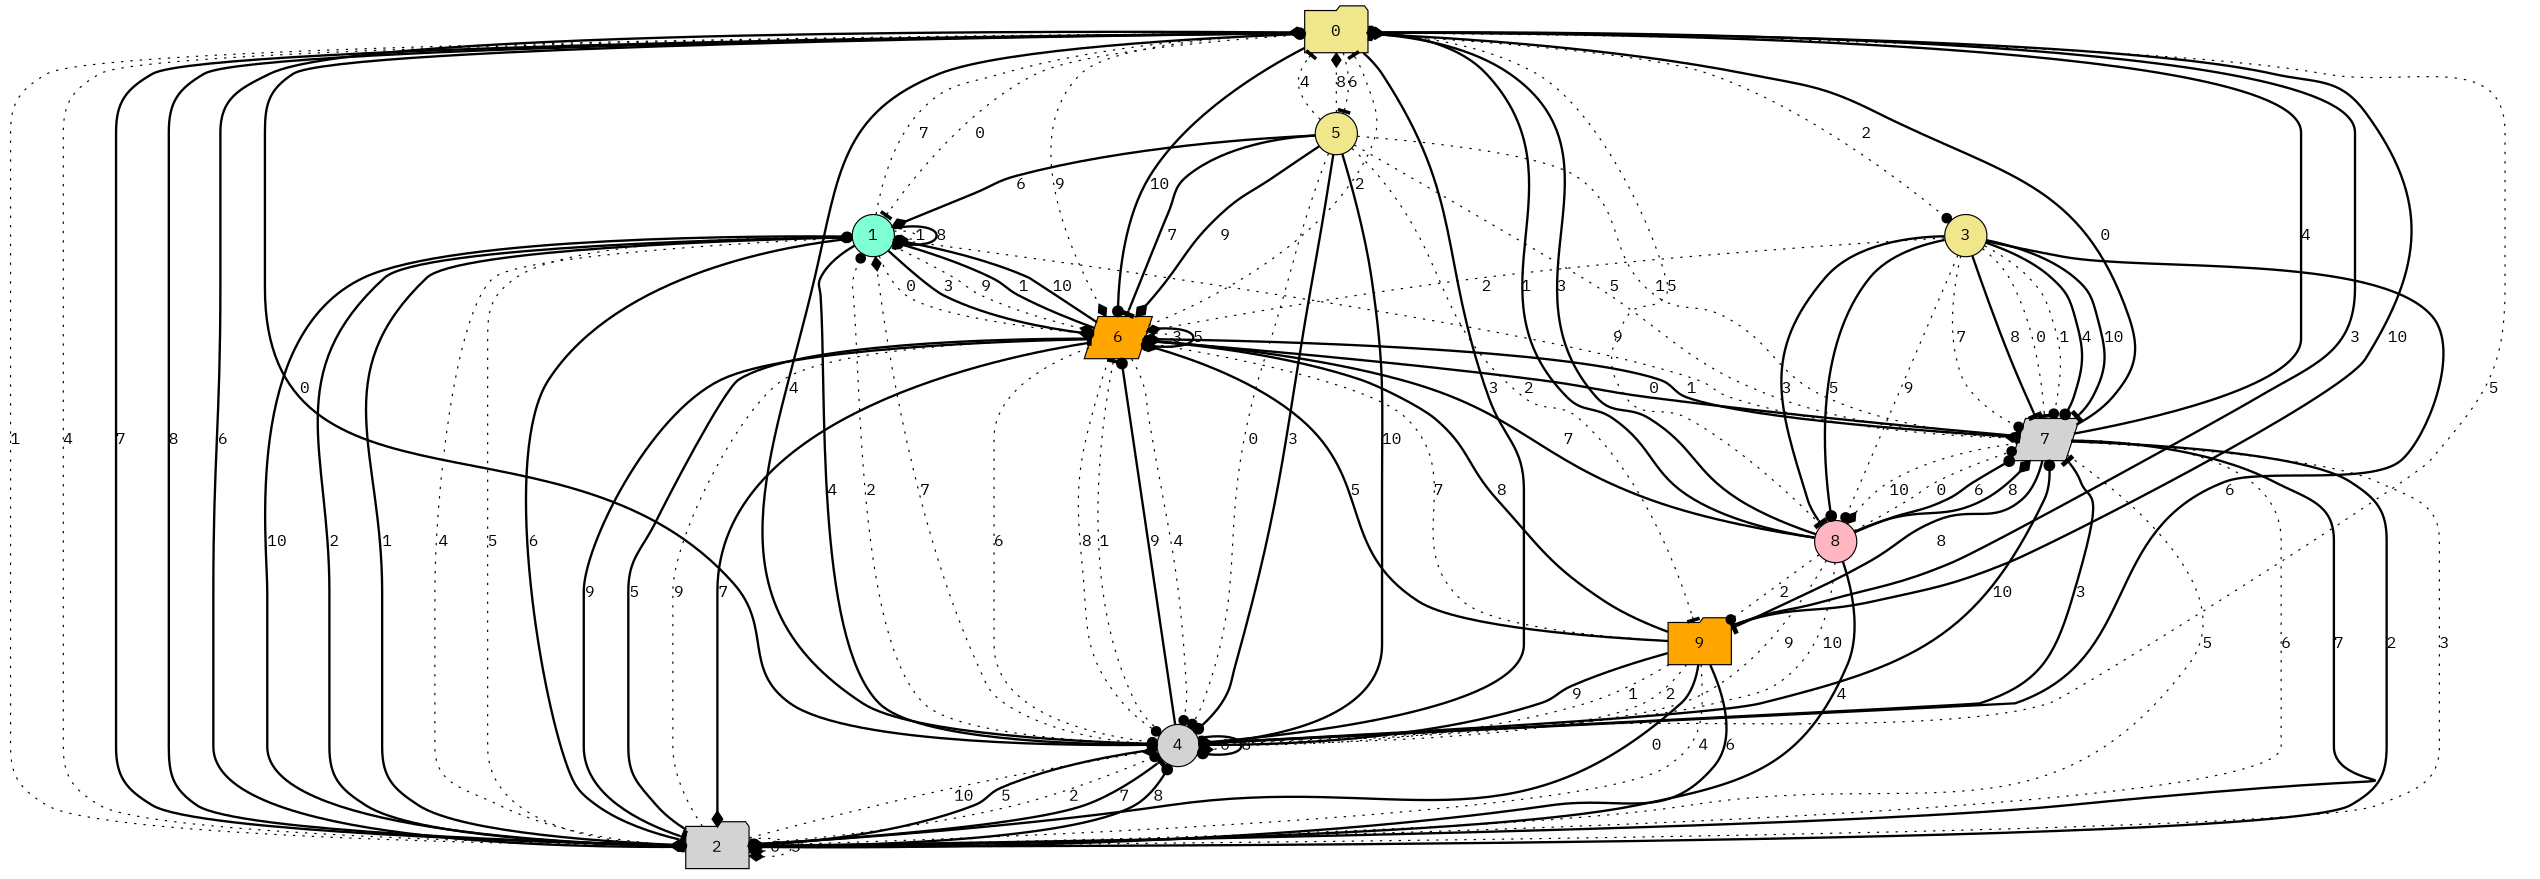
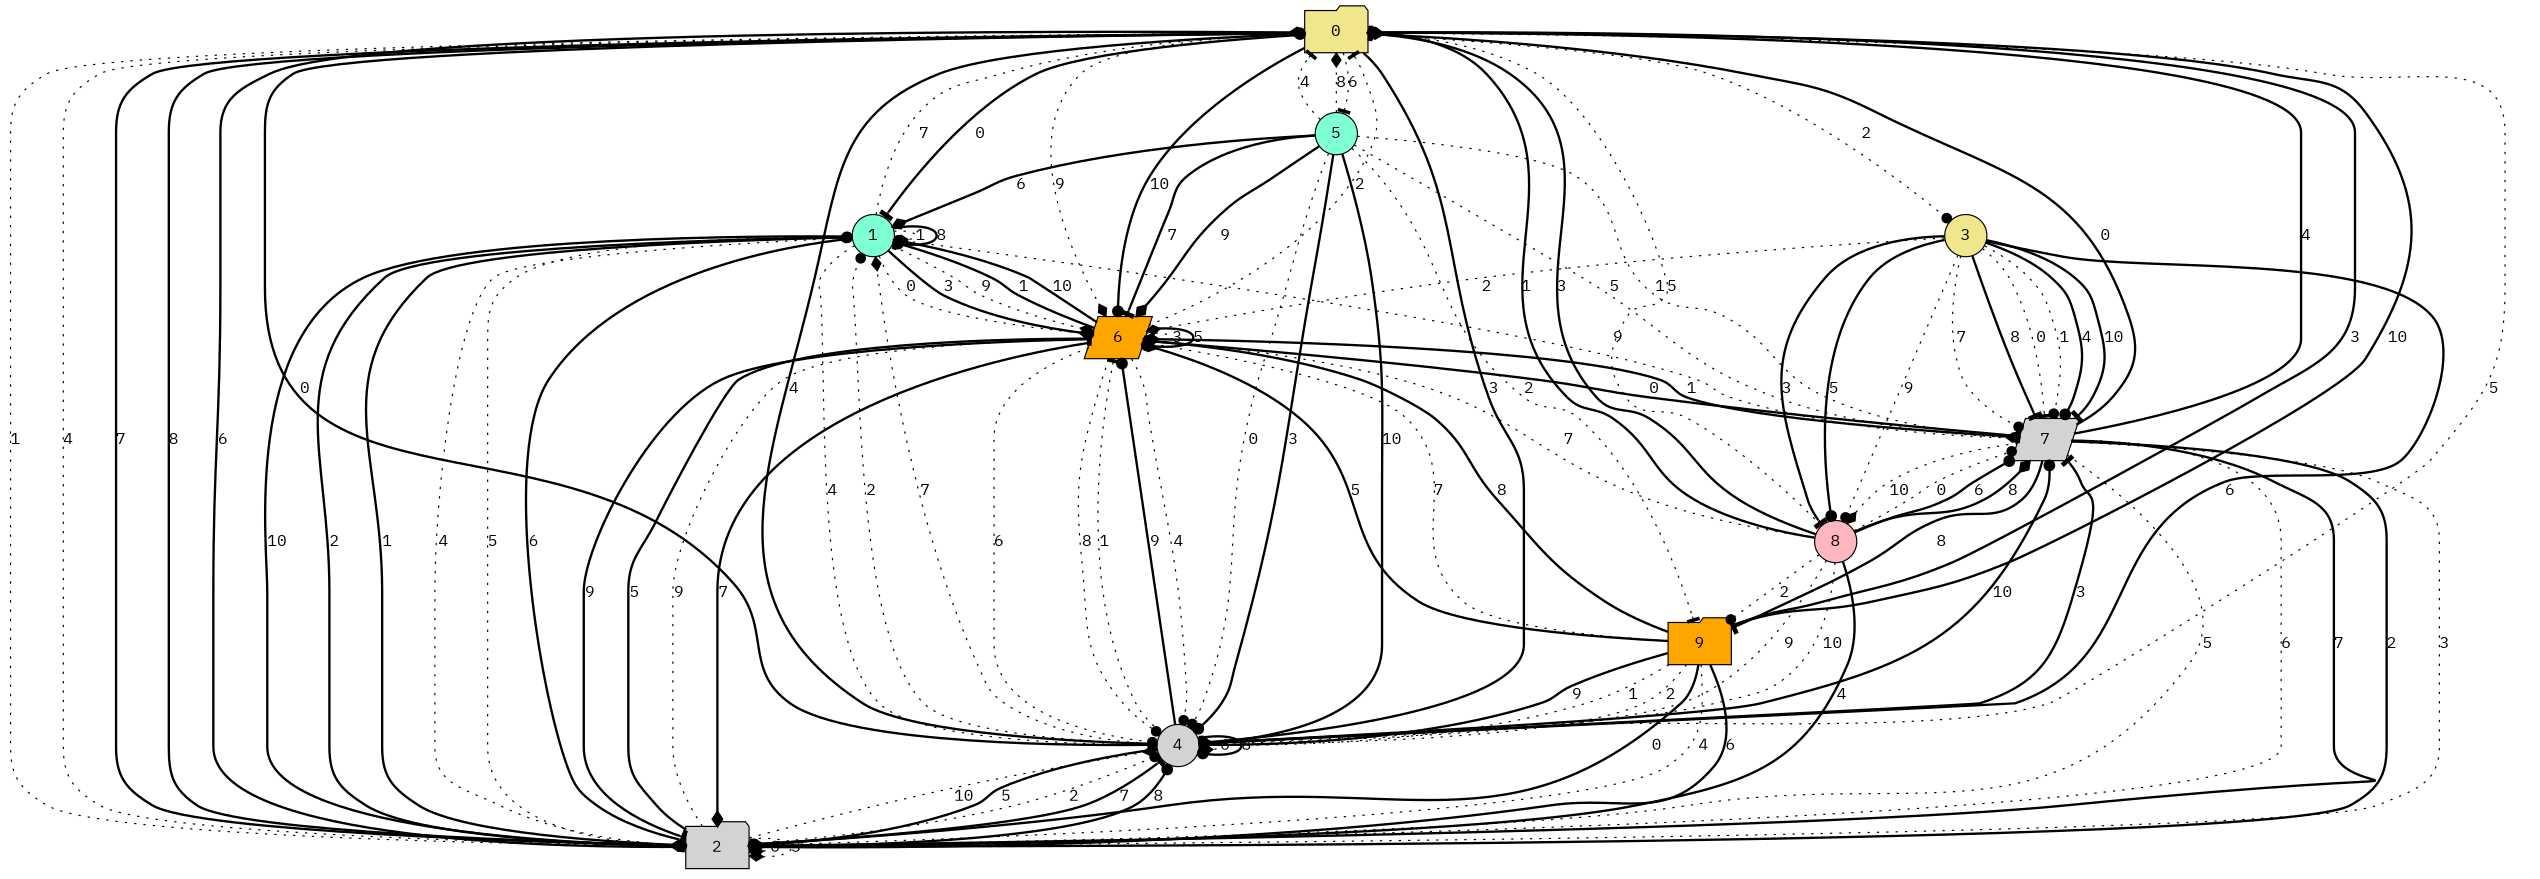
edge "0" -> "1": style dotted -> bold
node "5": fillcolor khaki -> aquamarine
edge "8" -> "6": style bold -> dotted
edge "1" -> "4": style bold -> dotted
